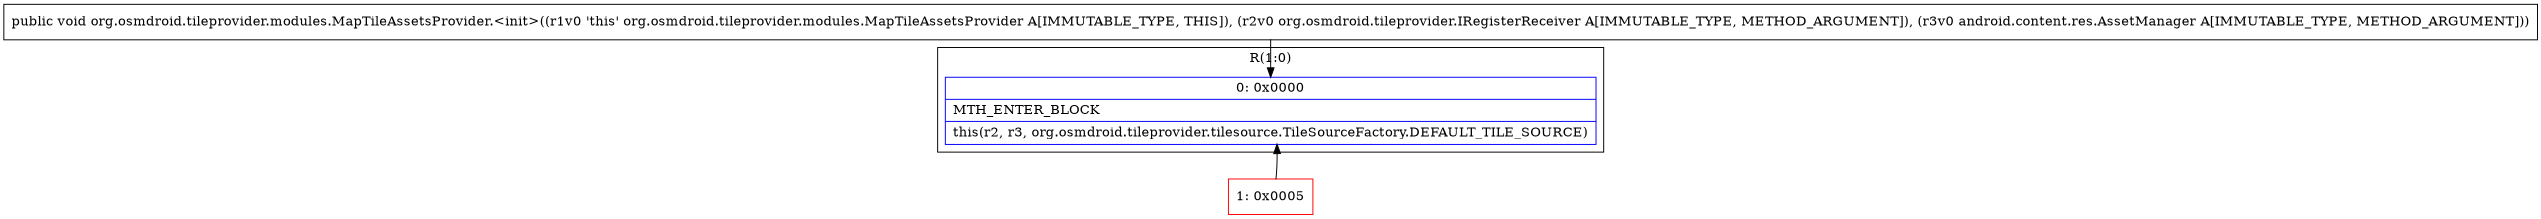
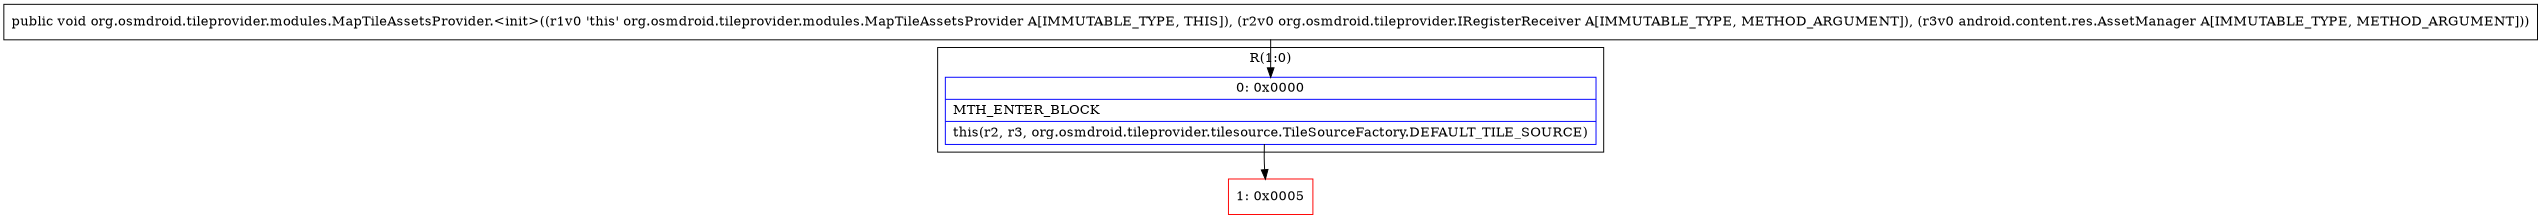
edge "1: 0x0005" -> "0: 0x0000": reversed
